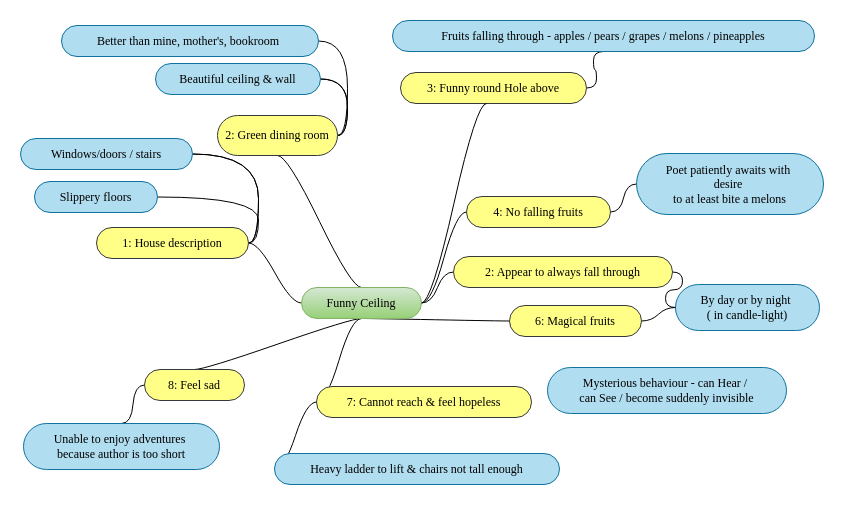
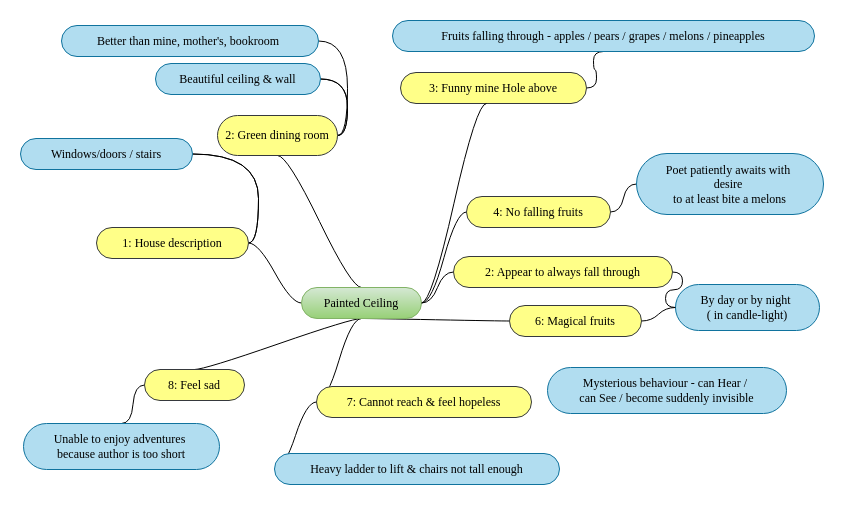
node "3: Funny round Hole above": label "3: Funny round Hole above" -> "3: Funny mine Hole above"
node "Slippery floors": removed
edge "Slippery floors" -- "1: House description": removed
node "Funny Ceiling": label "Funny Ceiling" -> "Painted Ceiling"
